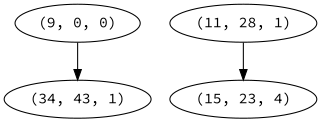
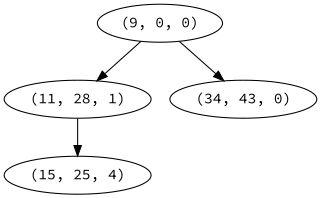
edge "(9, 0, 0)" -> "(11, 28, 1)": added
node "(34, 43, 1)": label "(34, 43, 1)" -> "(34, 43, 0)"
node "(15, 23, 4)": label "(15, 23, 4)" -> "(15, 25, 4)"
